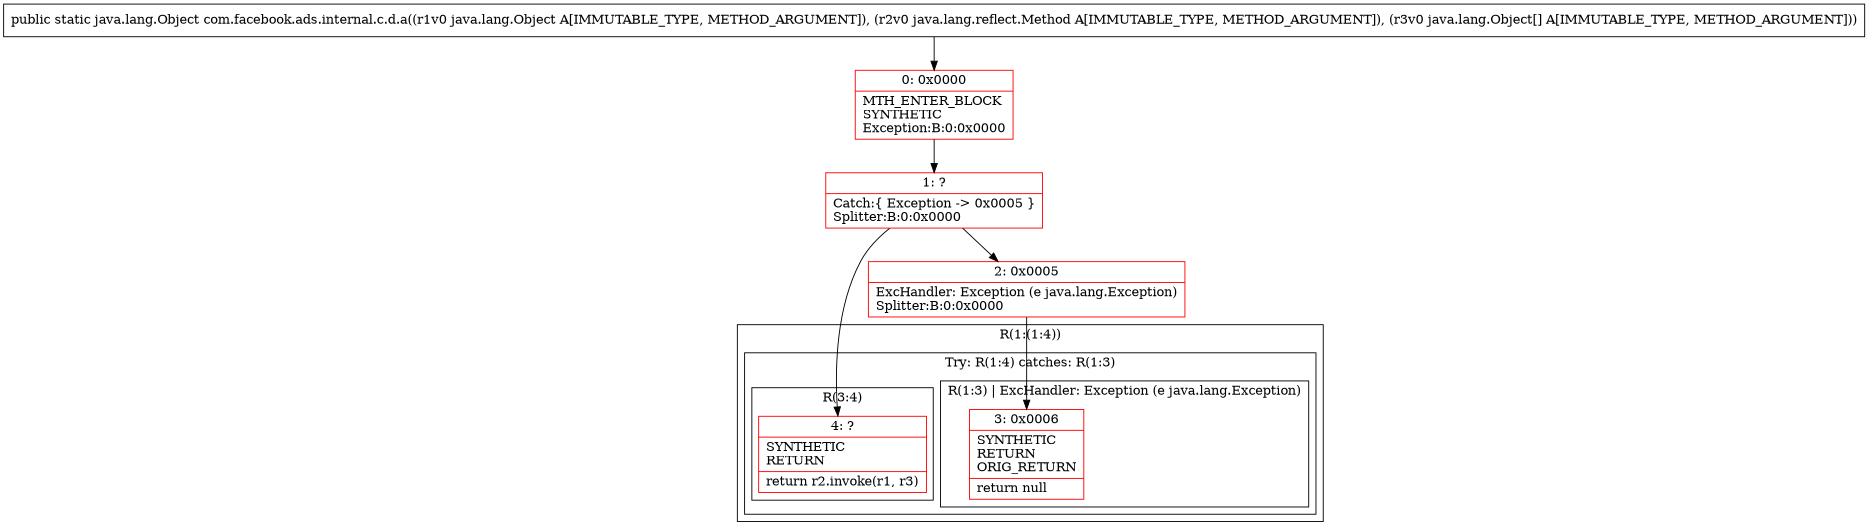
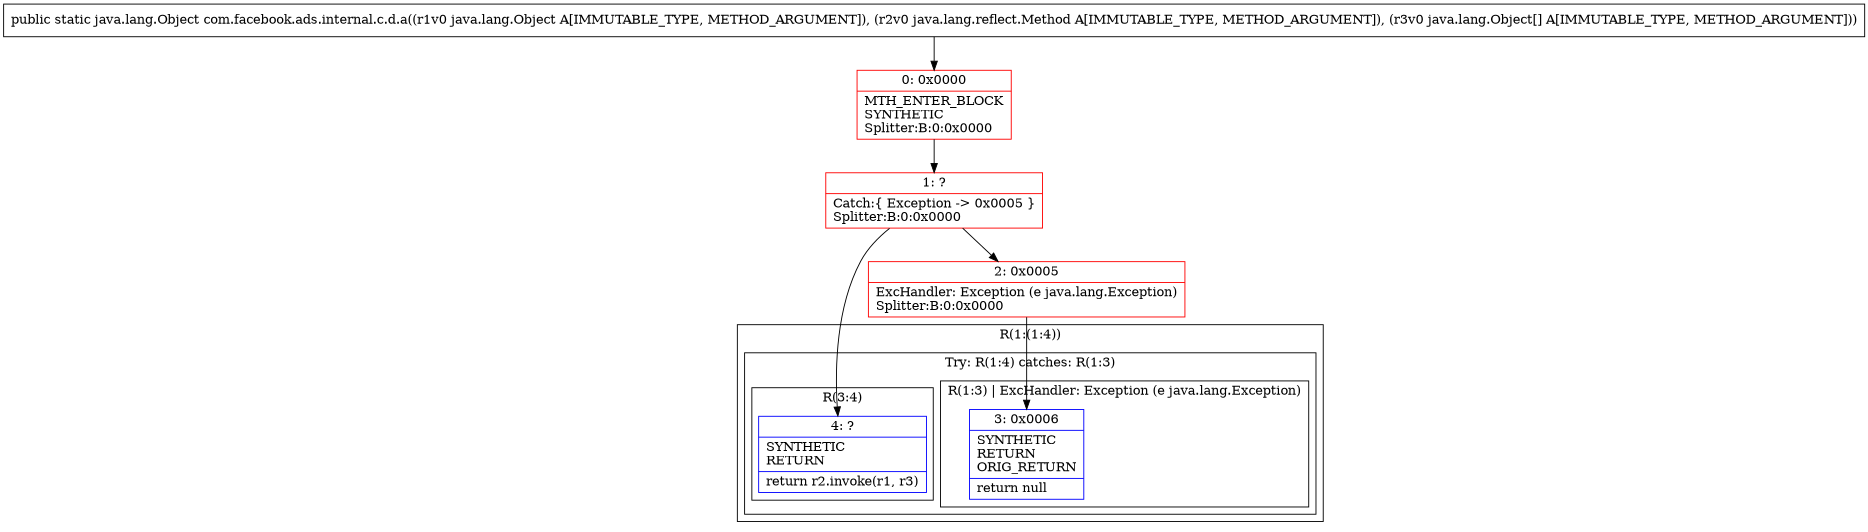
node "0: 0x0000": text "Exception:B:0:0x0000" -> "Splitter:B:0:0x0000"
node "4: ?": color red -> blue
node "3: 0x0006": color red -> blue
